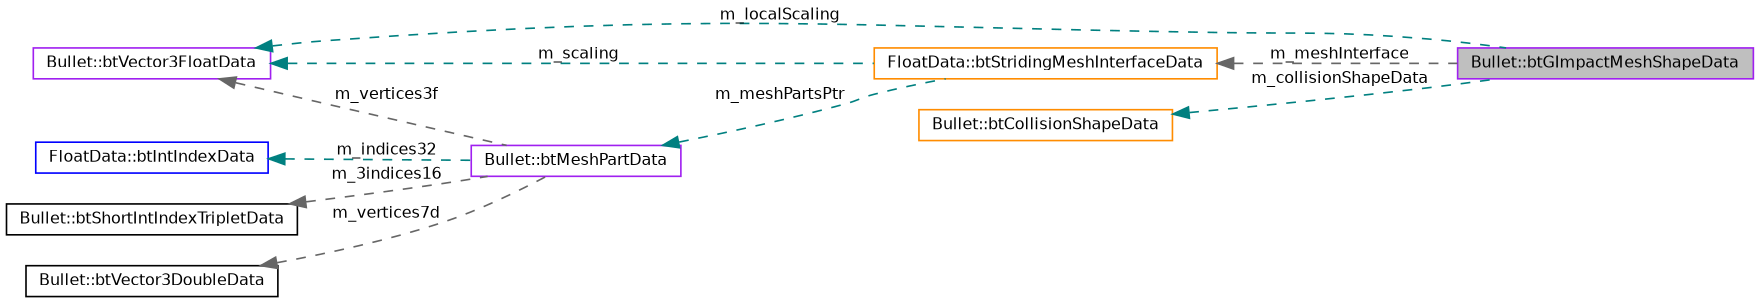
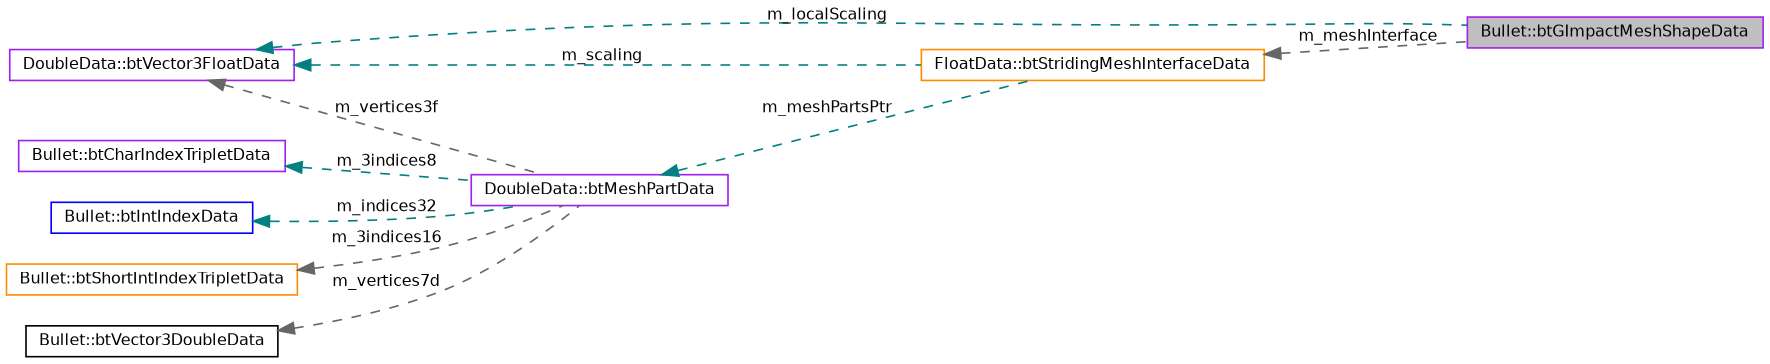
node "Bullet::btVector3FloatData": label "Bullet::btVector3FloatData" -> "DoubleData::btVector3FloatData"
node "Bullet::btCollisionShapeData": removed
node "Bullet::btCharIndexTripletData": added
node "FloatData::btIntIndexData": label "FloatData::btIntIndexData" -> "Bullet::btIntIndexData"
node "Bullet::btMeshPartData": label "Bullet::btMeshPartData" -> "DoubleData::btMeshPartData"
node "Bullet::btShortIntIndexTripletData": color black -> darkorange
